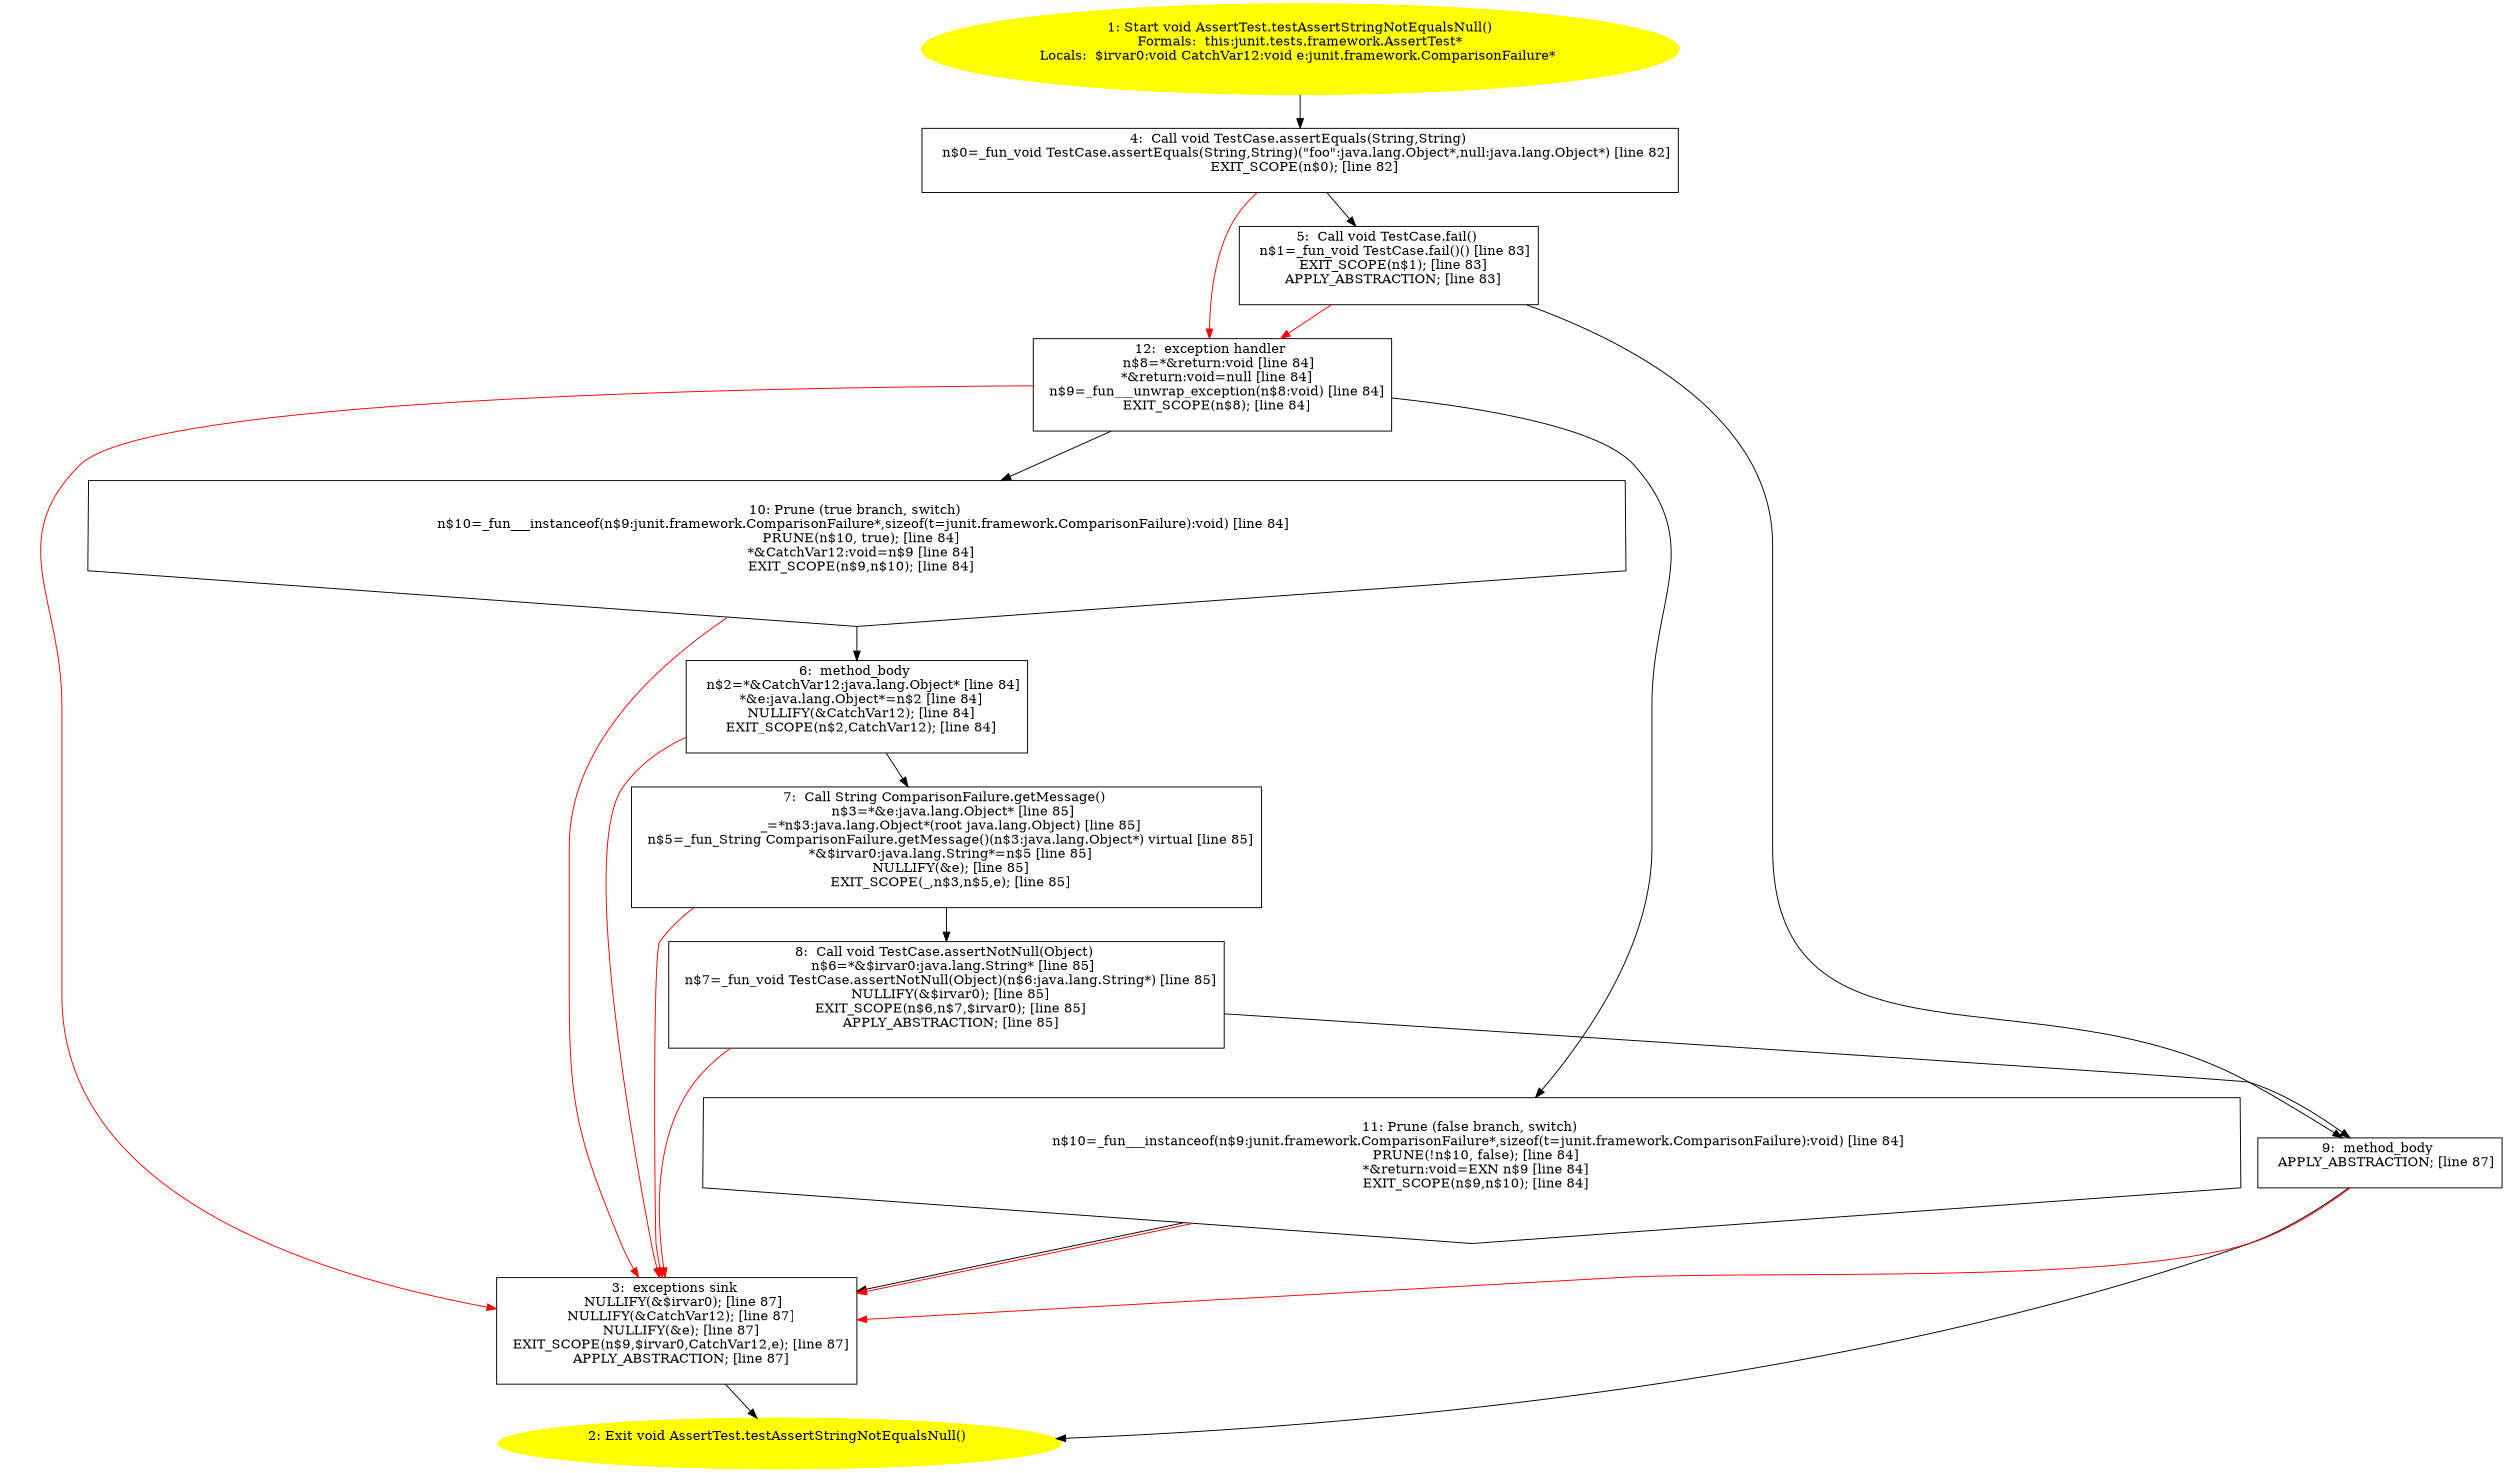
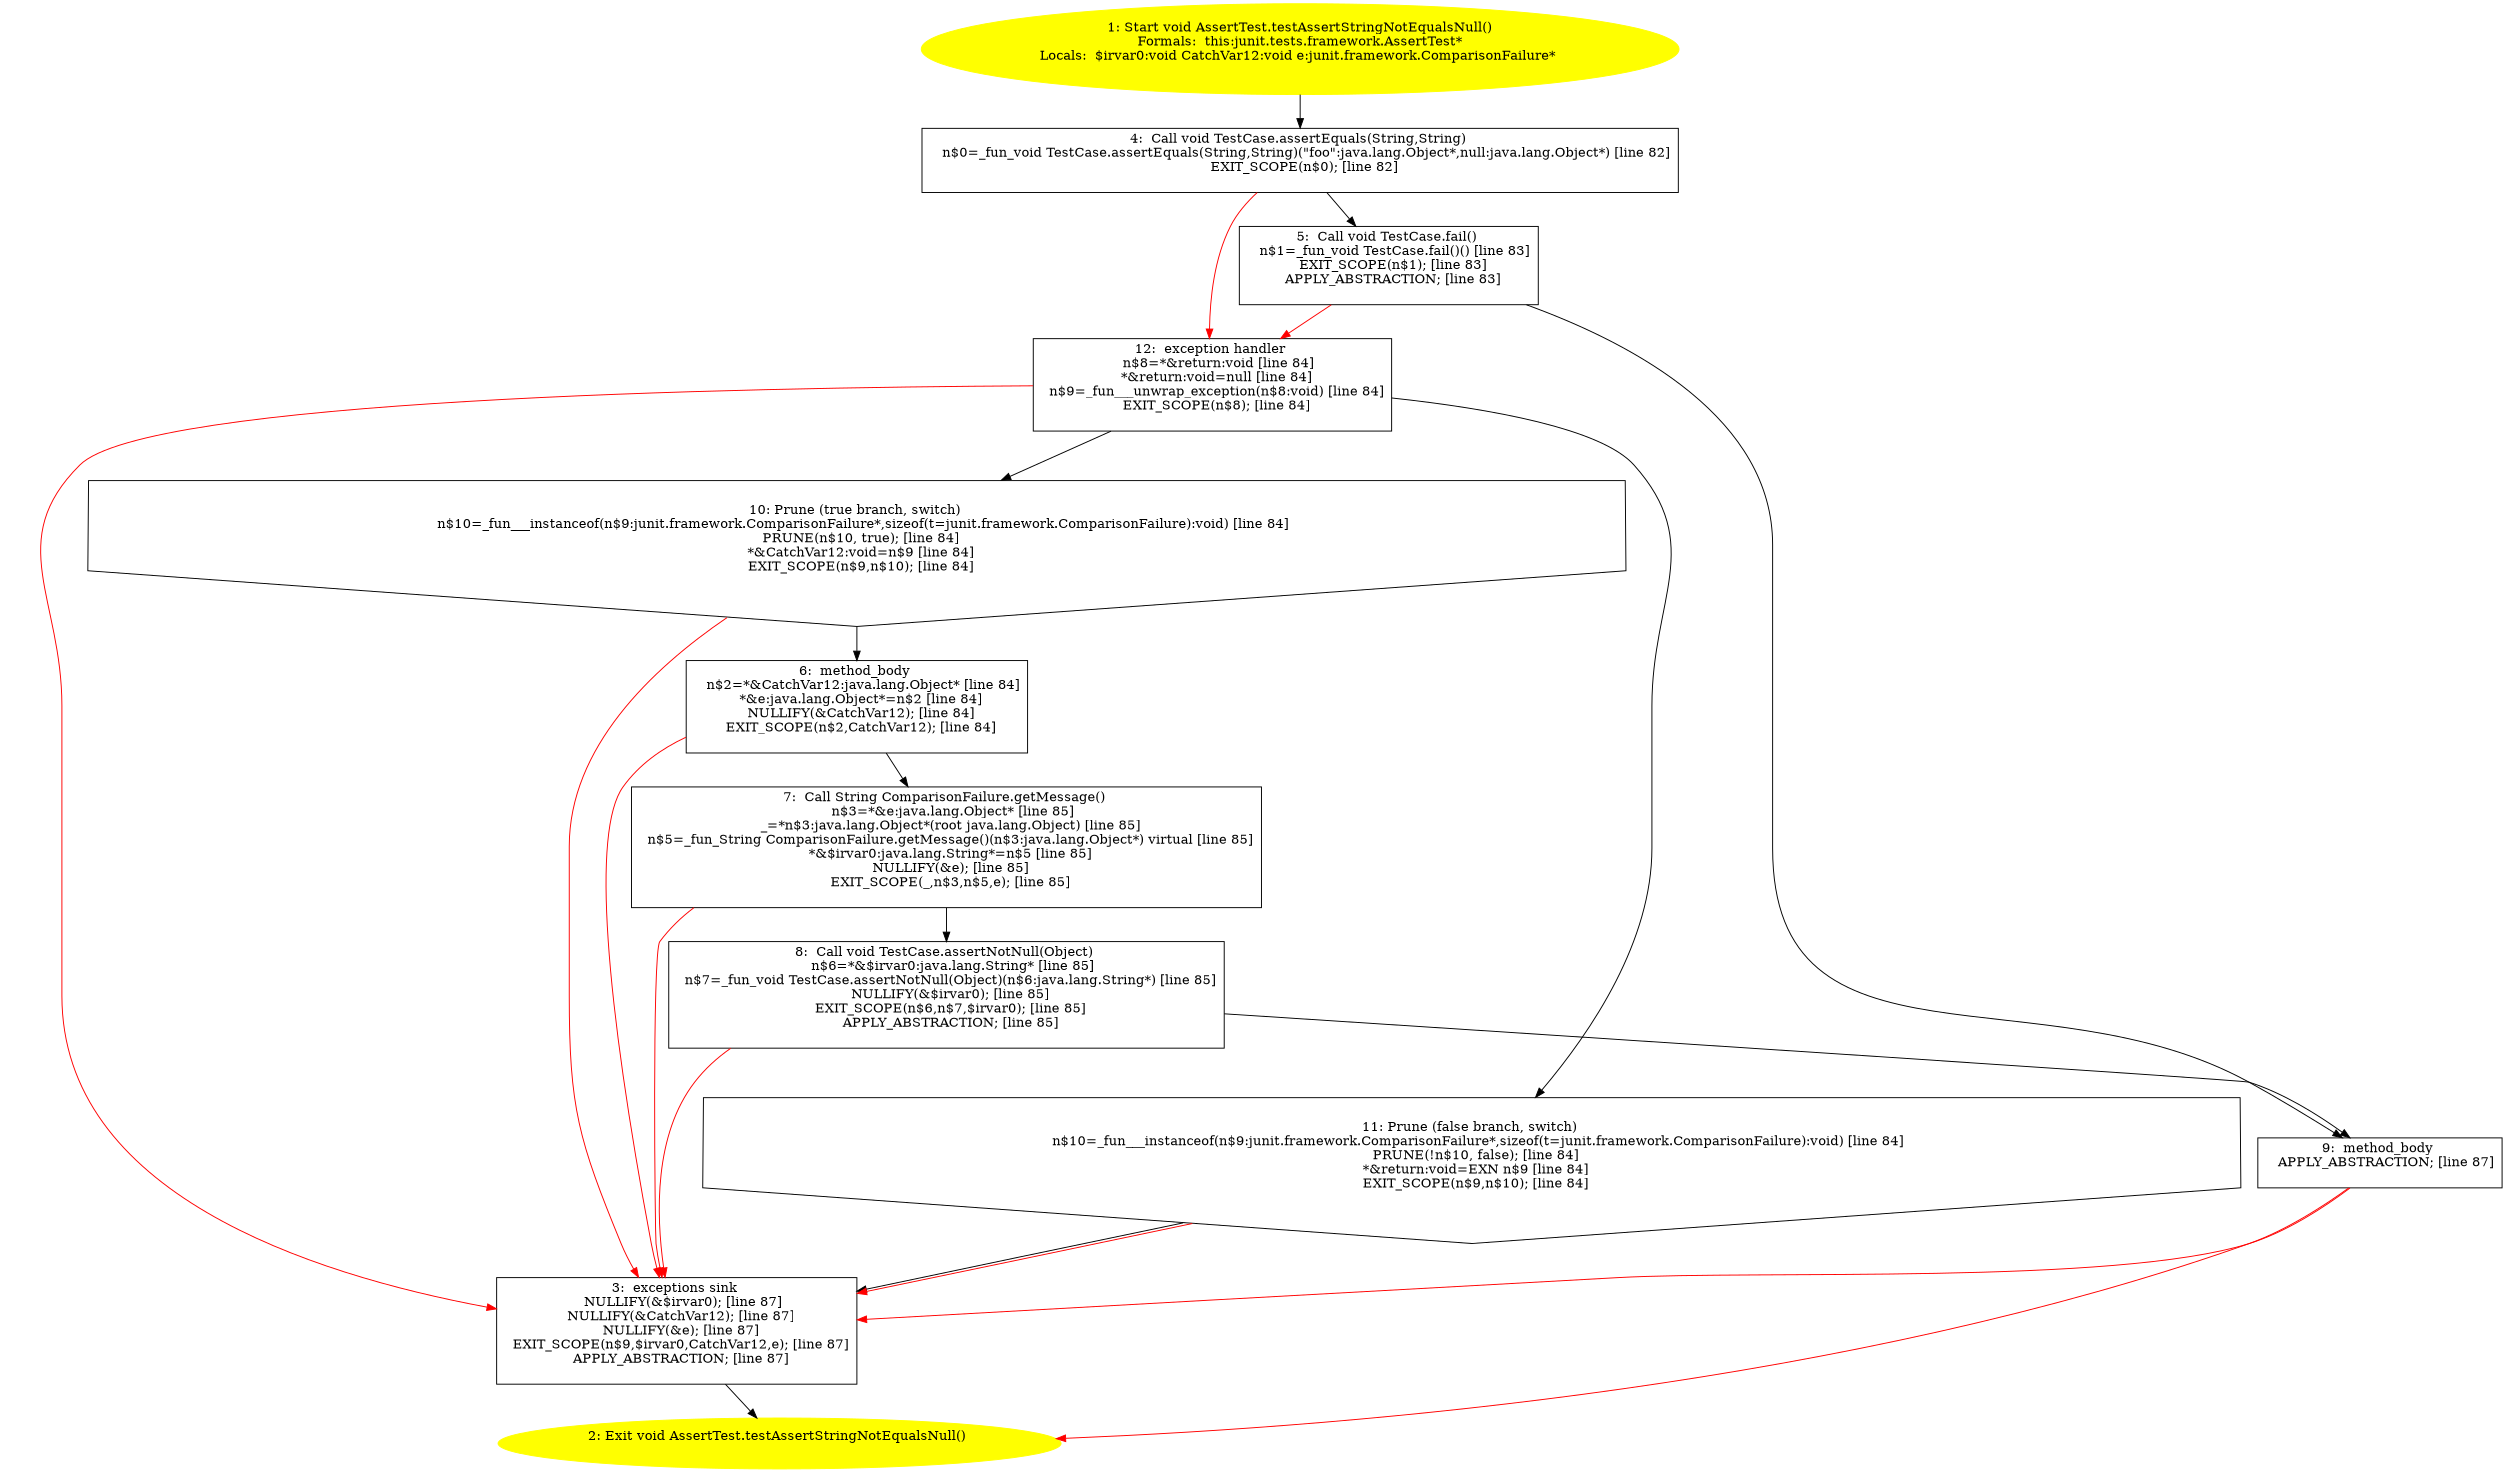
edge "9:  method_body APPLY_ABSTRACTION; [line 87]" -> "2: Exit void AssertTest.testAssertStringNotEqualsNull()": color black -> red
